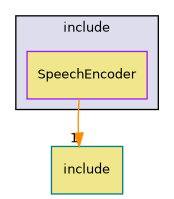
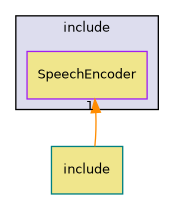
edge "SpeechEncoder" -> "include": reversed
